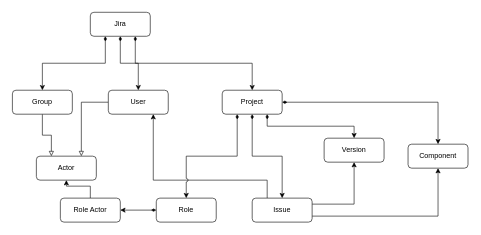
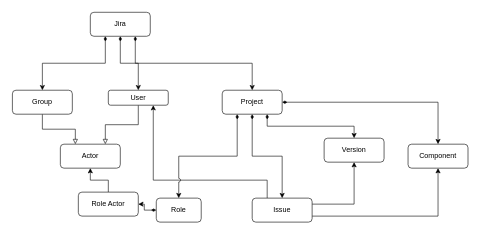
node "User": size 60x24 -> 60x15
node "Actor": moved (66, 168) -> (90, 156)
node "Role Actor": moved (90, 210) -> (108, 204)
node "Role": size 60x24 -> 45x24
